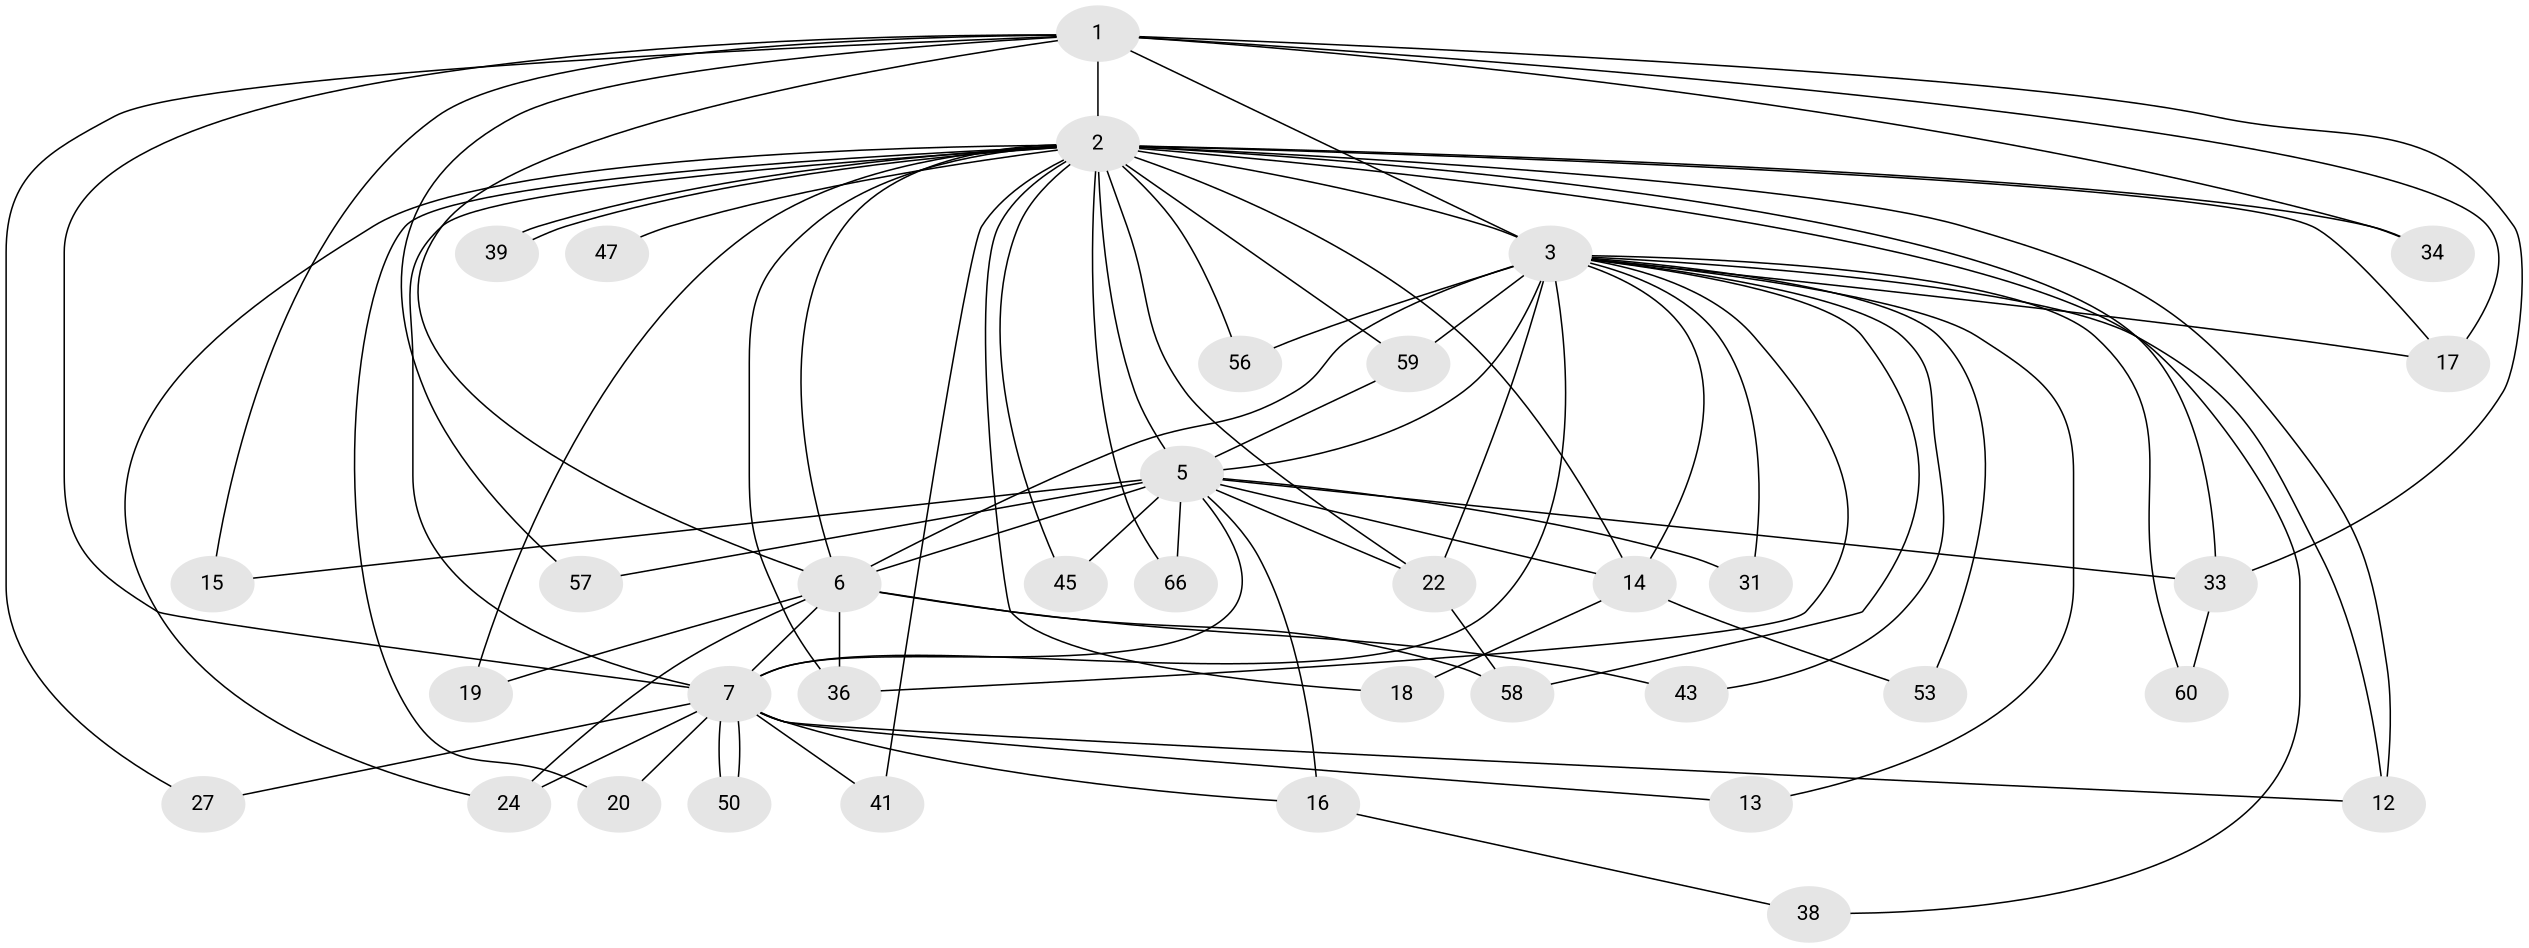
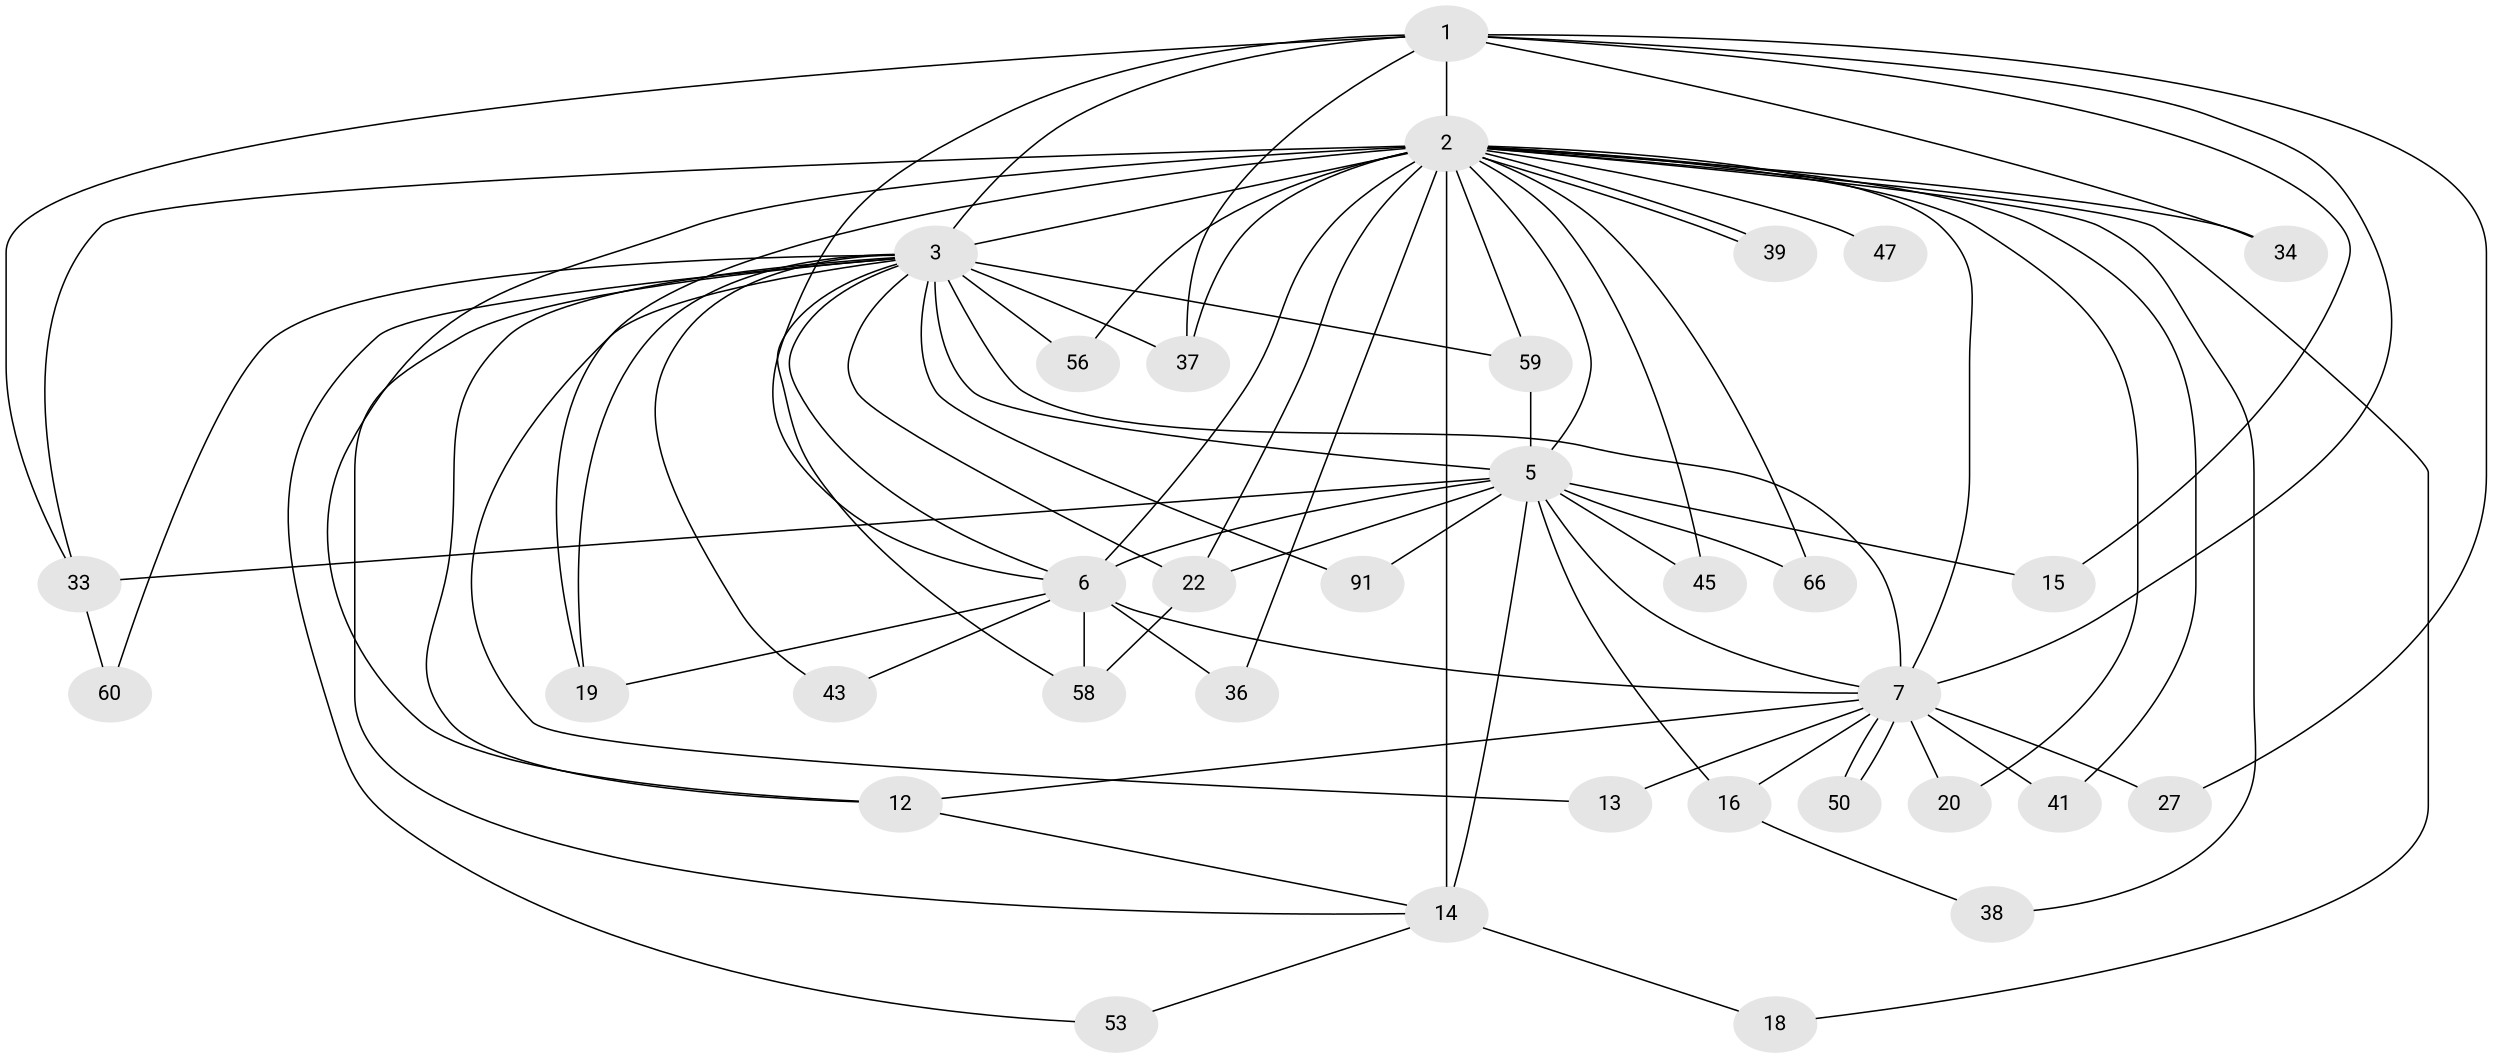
node "17": label "17" -> "37"
node "57": removed
node "31": label "31" -> "91"
edge "3" -- "36": now "3" -- "19"
node "24": removed
edge "12" -- "14": added
